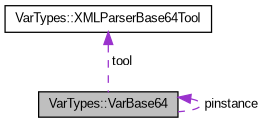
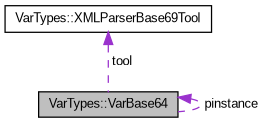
node "VarTypes::XMLParserBase64Tool": label "VarTypes::XMLParserBase64Tool" -> "VarTypes::XMLParserBase69Tool"
